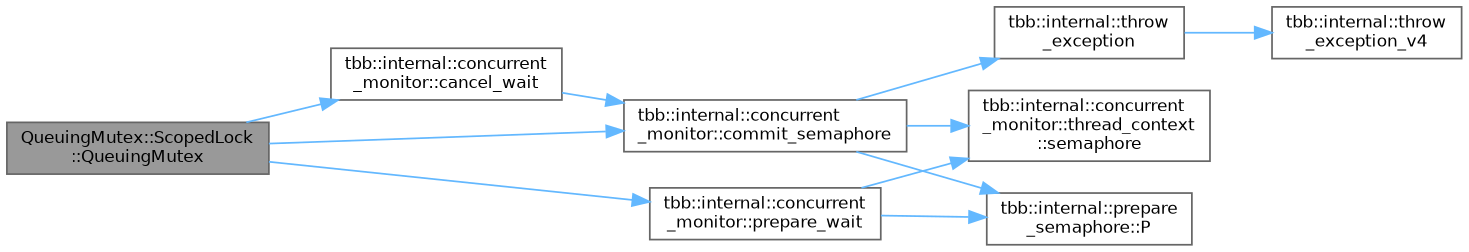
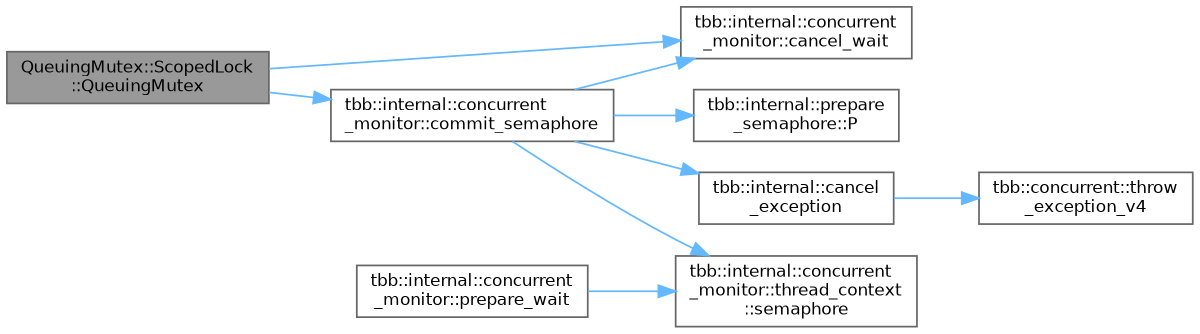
node "tbb::internal::throw _exception": label "tbb::internal::throw _exception" -> "tbb::internal::cancel _exception"
node "tbb::internal::throw _exception_v4": label "tbb::internal::throw _exception_v4" -> "tbb::concurrent::throw _exception_v4"
edge "tbb::internal::concurrent _monitor::cancel_wait" -> "tbb::internal::concurrent _monitor::commit_semaphore": reversed
edge "QueuingMutex::ScopedLock ::QueuingMutex" -> "tbb::internal::concurrent _monitor::prepare_wait": removed
edge "tbb::internal::concurrent _monitor::prepare_wait" -> "tbb::internal::prepare _semaphore::P": removed
